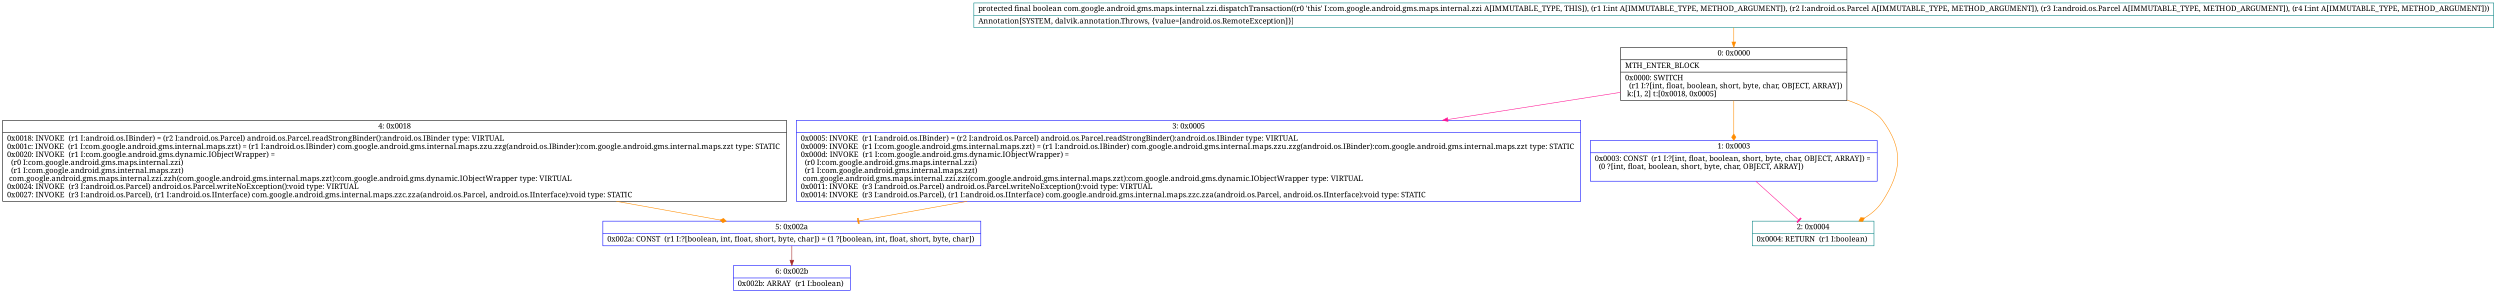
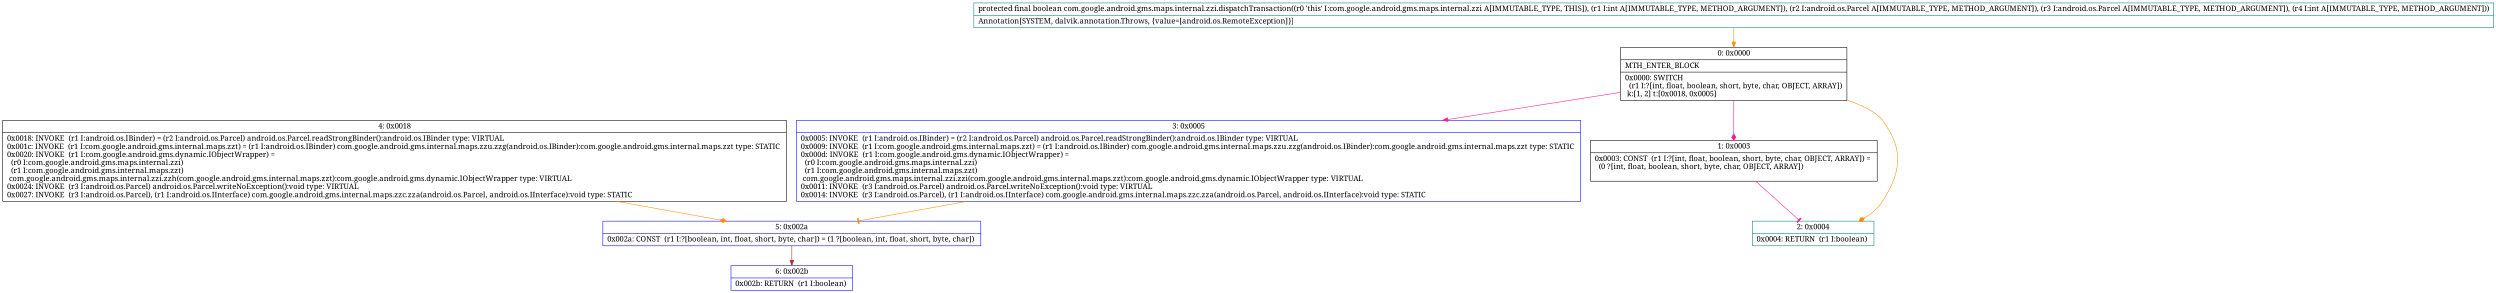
edge "0: 0x0000" -> "1: 0x0003": color darkorange -> deeppink
node "1: 0x0003": color blue -> black
node "6: 0x002b": text "0x002b: ARRAY  (r1 I:boolean)" -> "0x002b: RETURN  (r1 I:boolean)"
